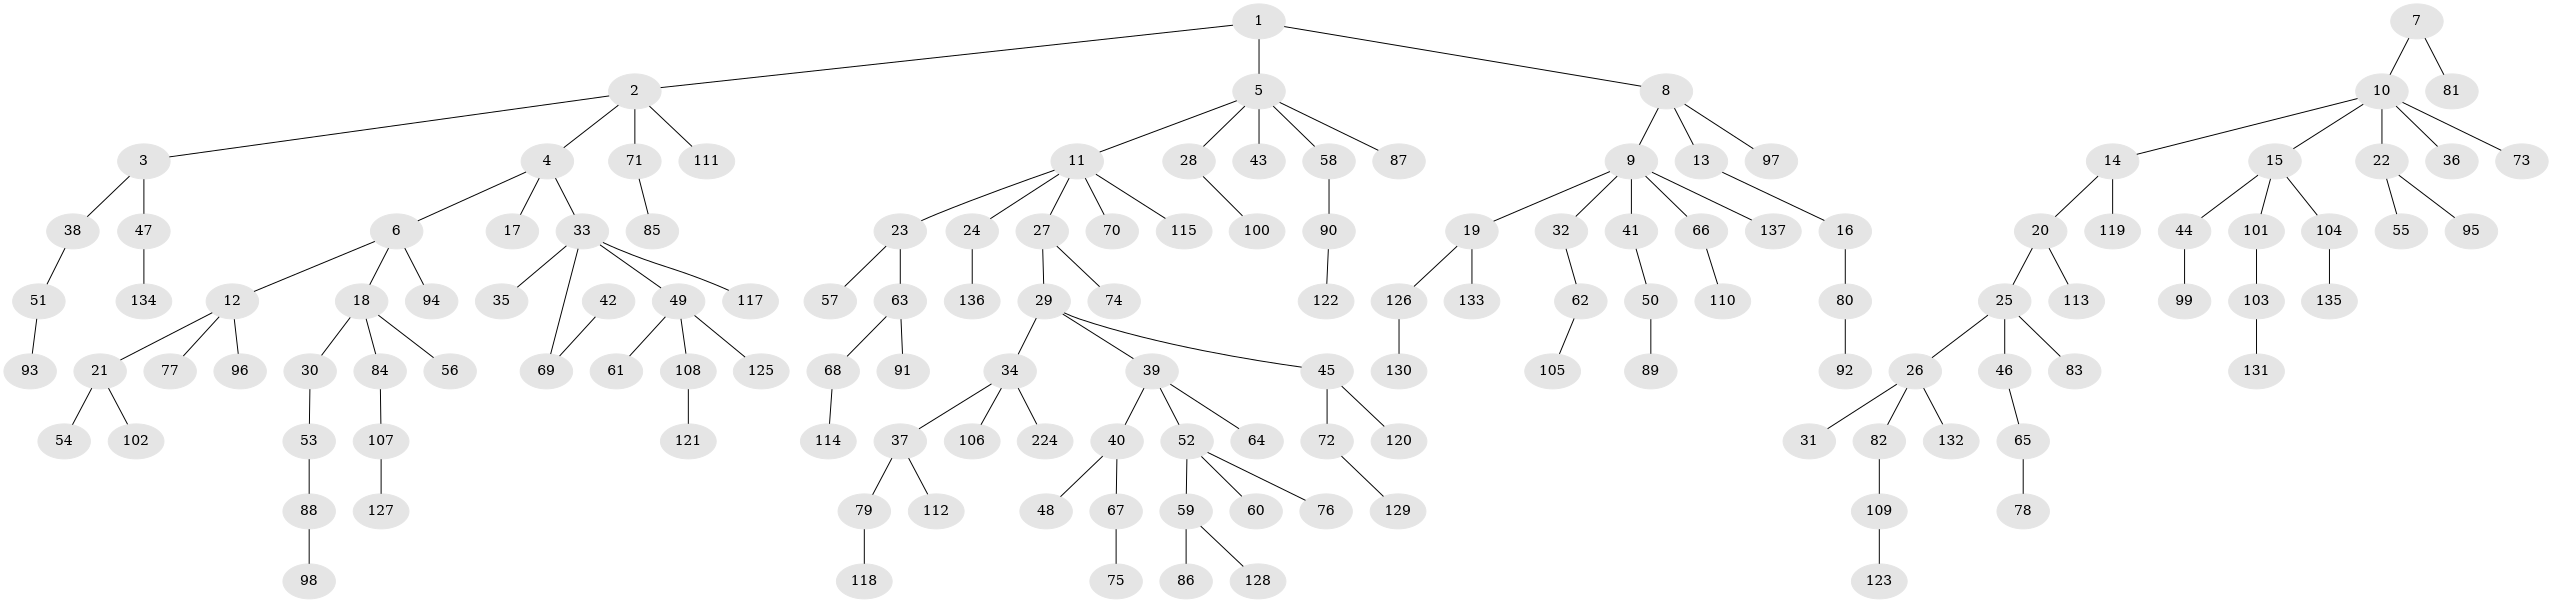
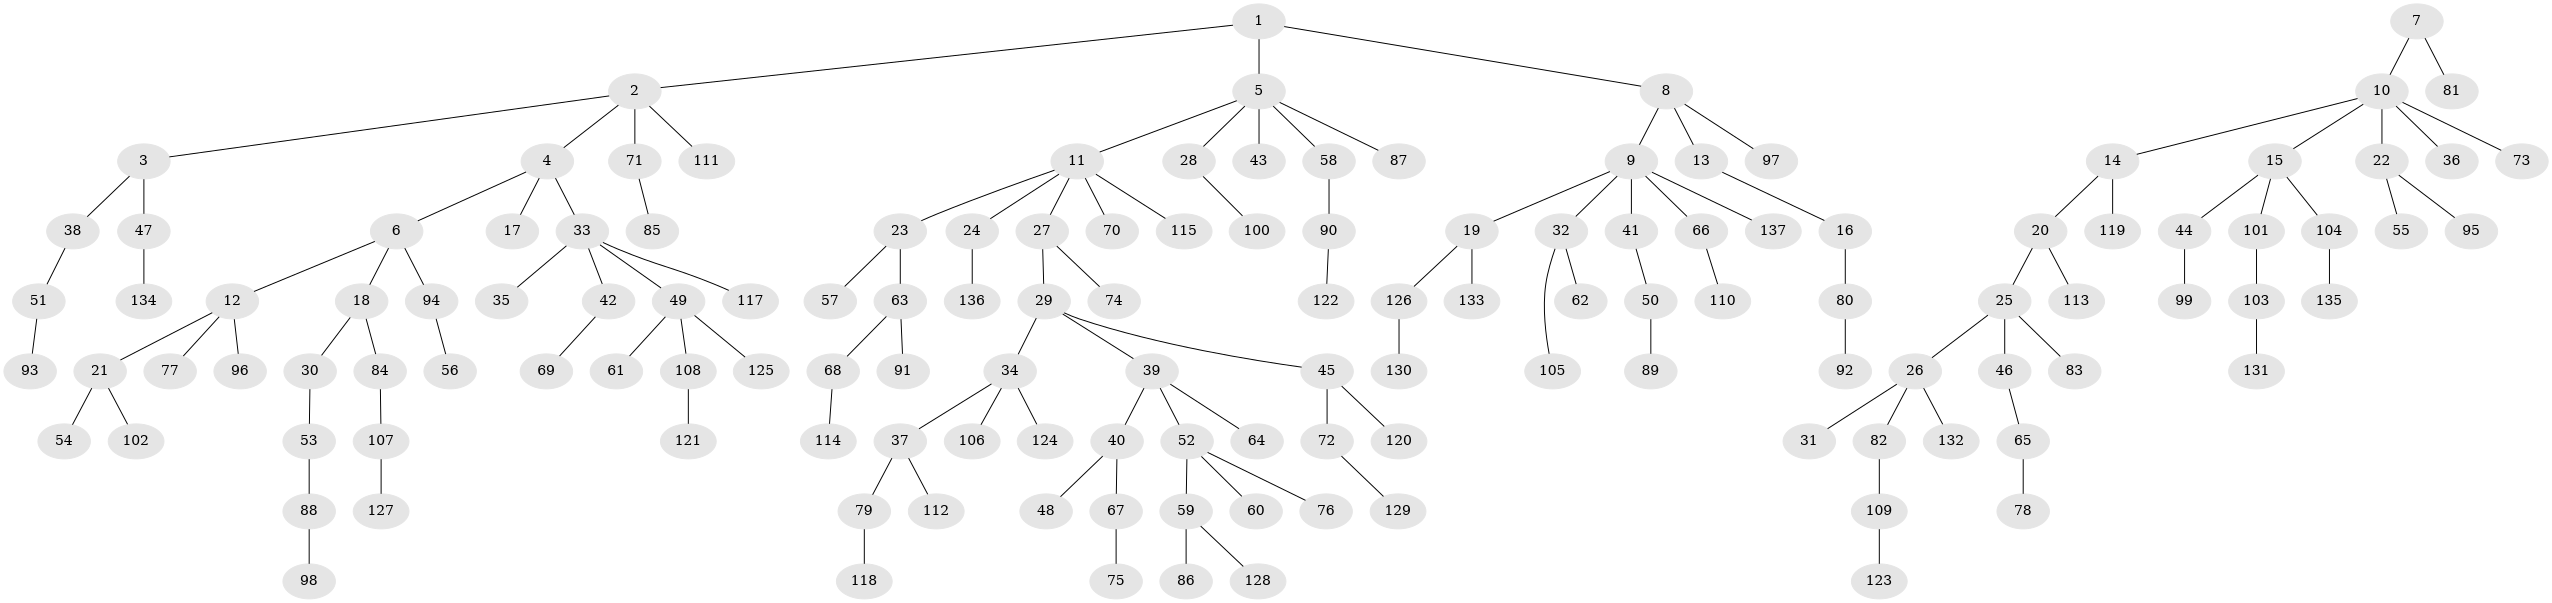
edge "33" -- "69": now "33" -- "42"
edge "18" -- "56": now "94" -- "56"
edge "62" -- "105": now "32" -- "105"
node "224": label "224" -> "124"
